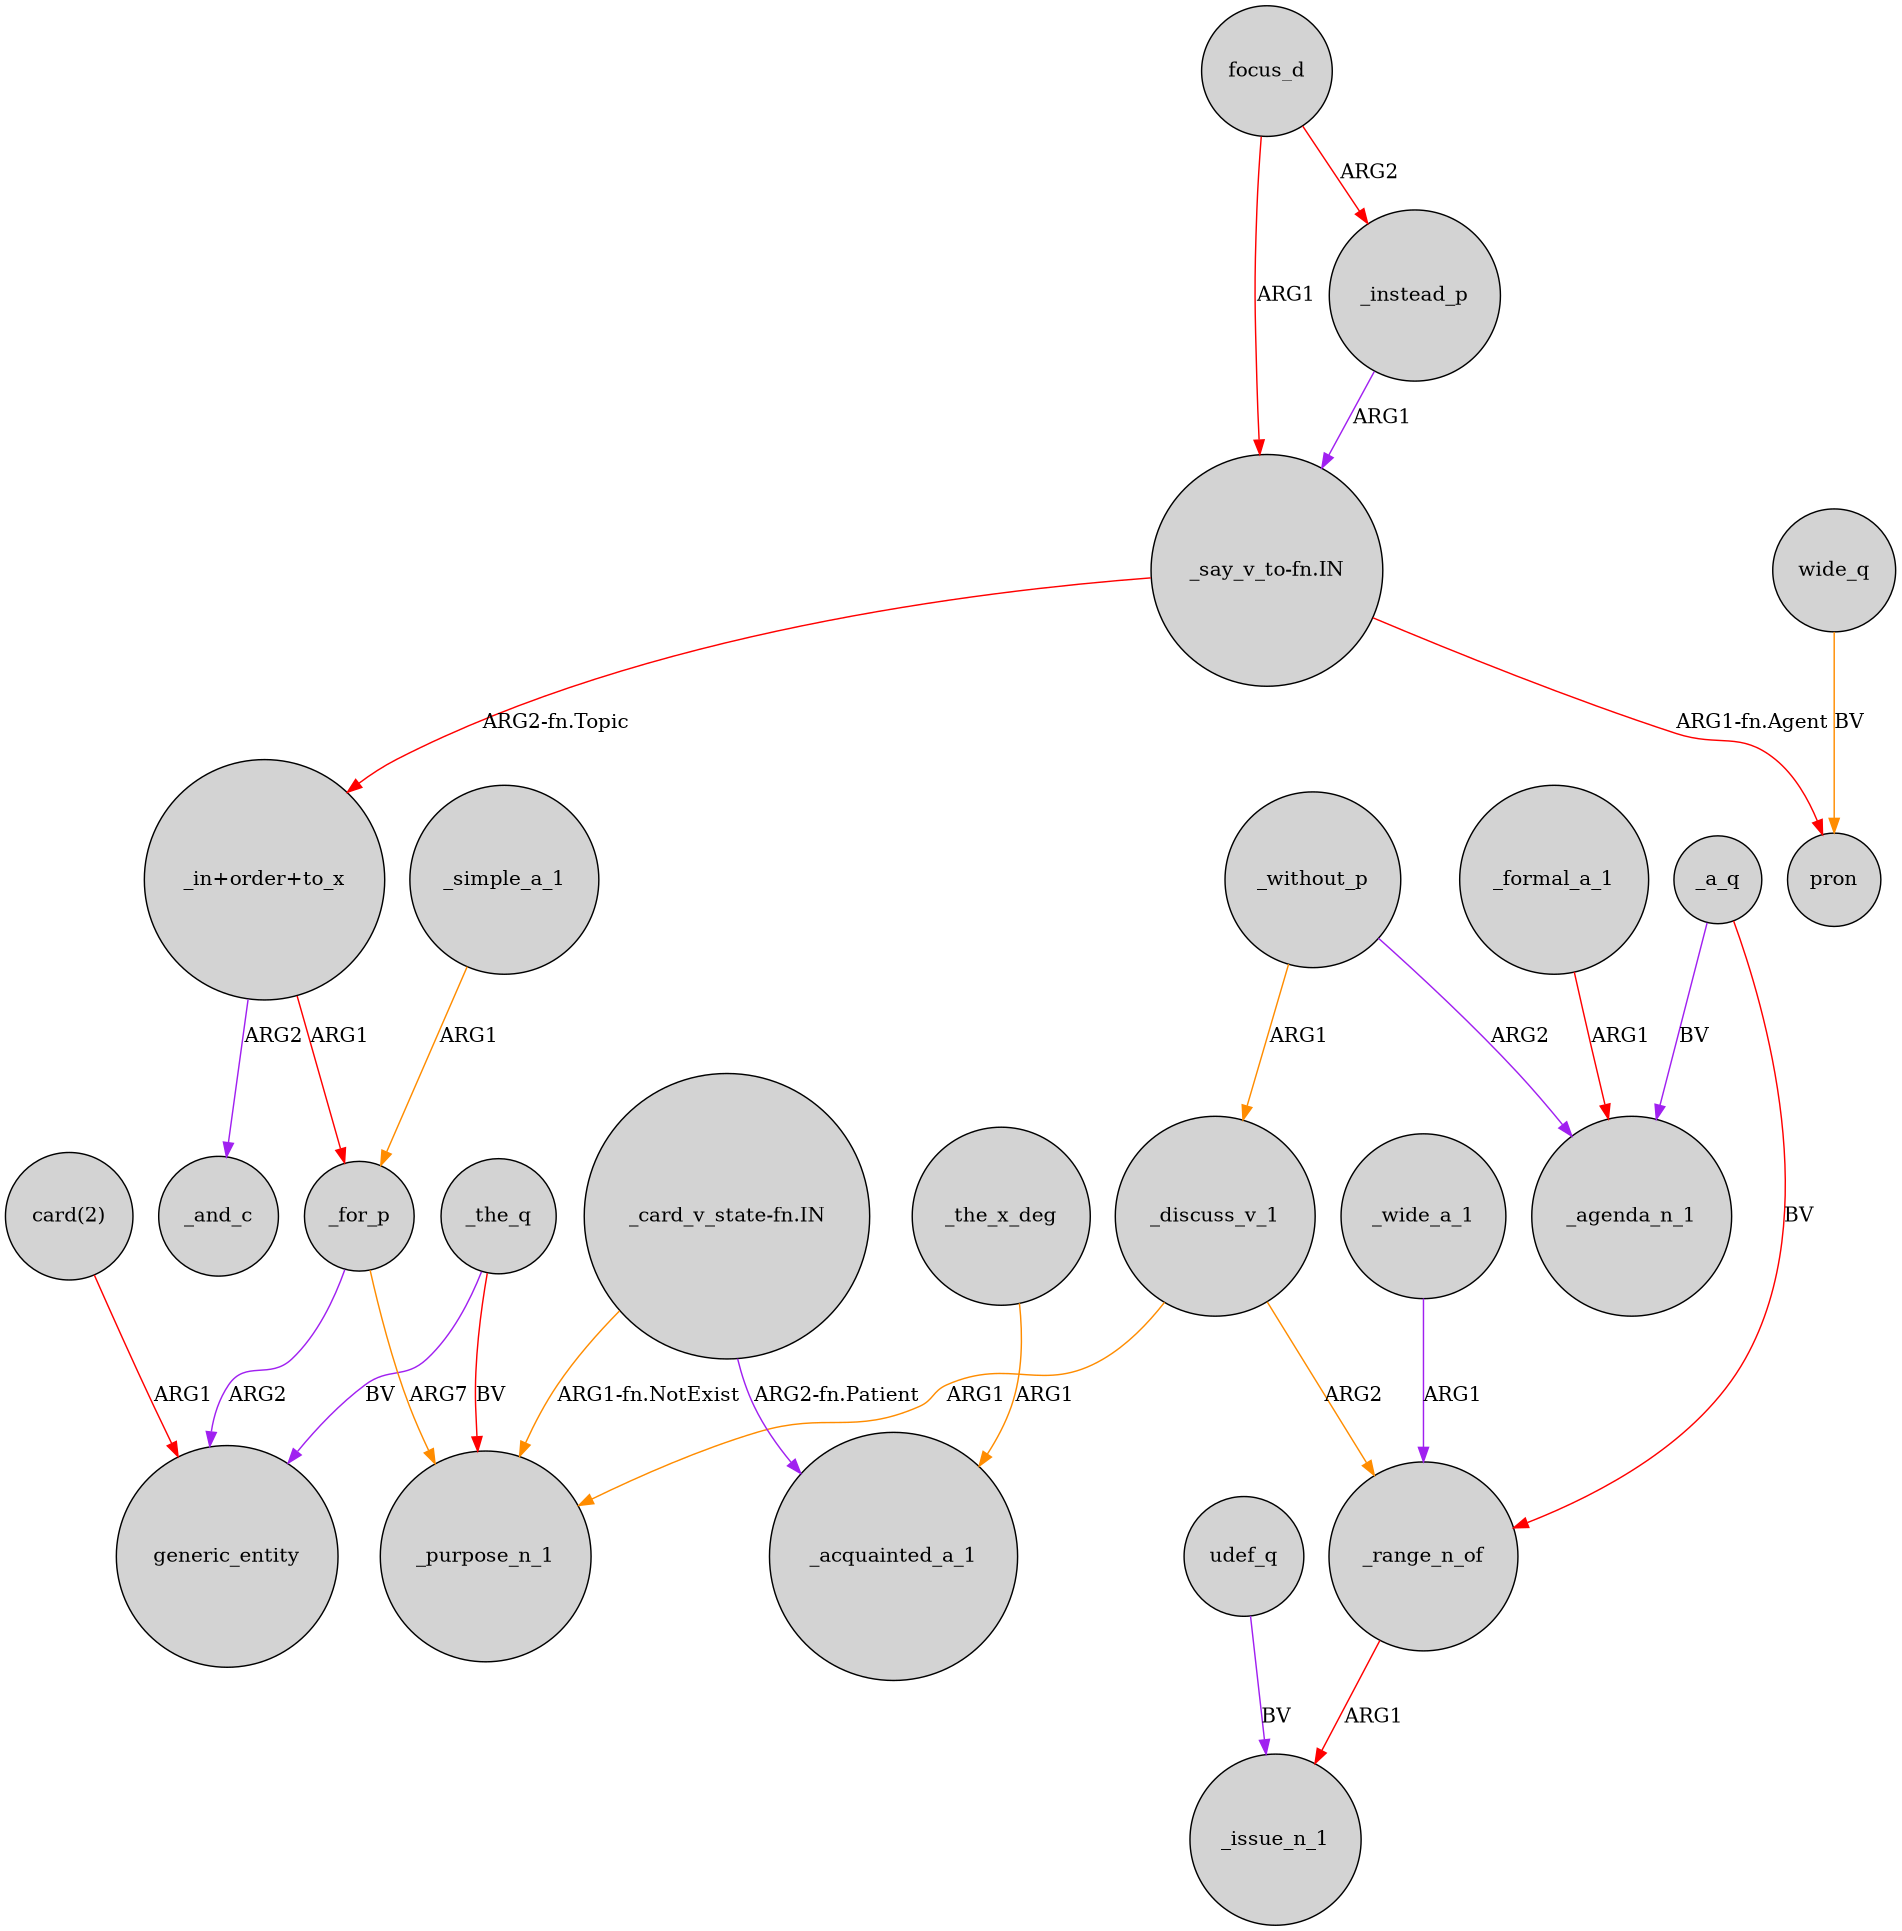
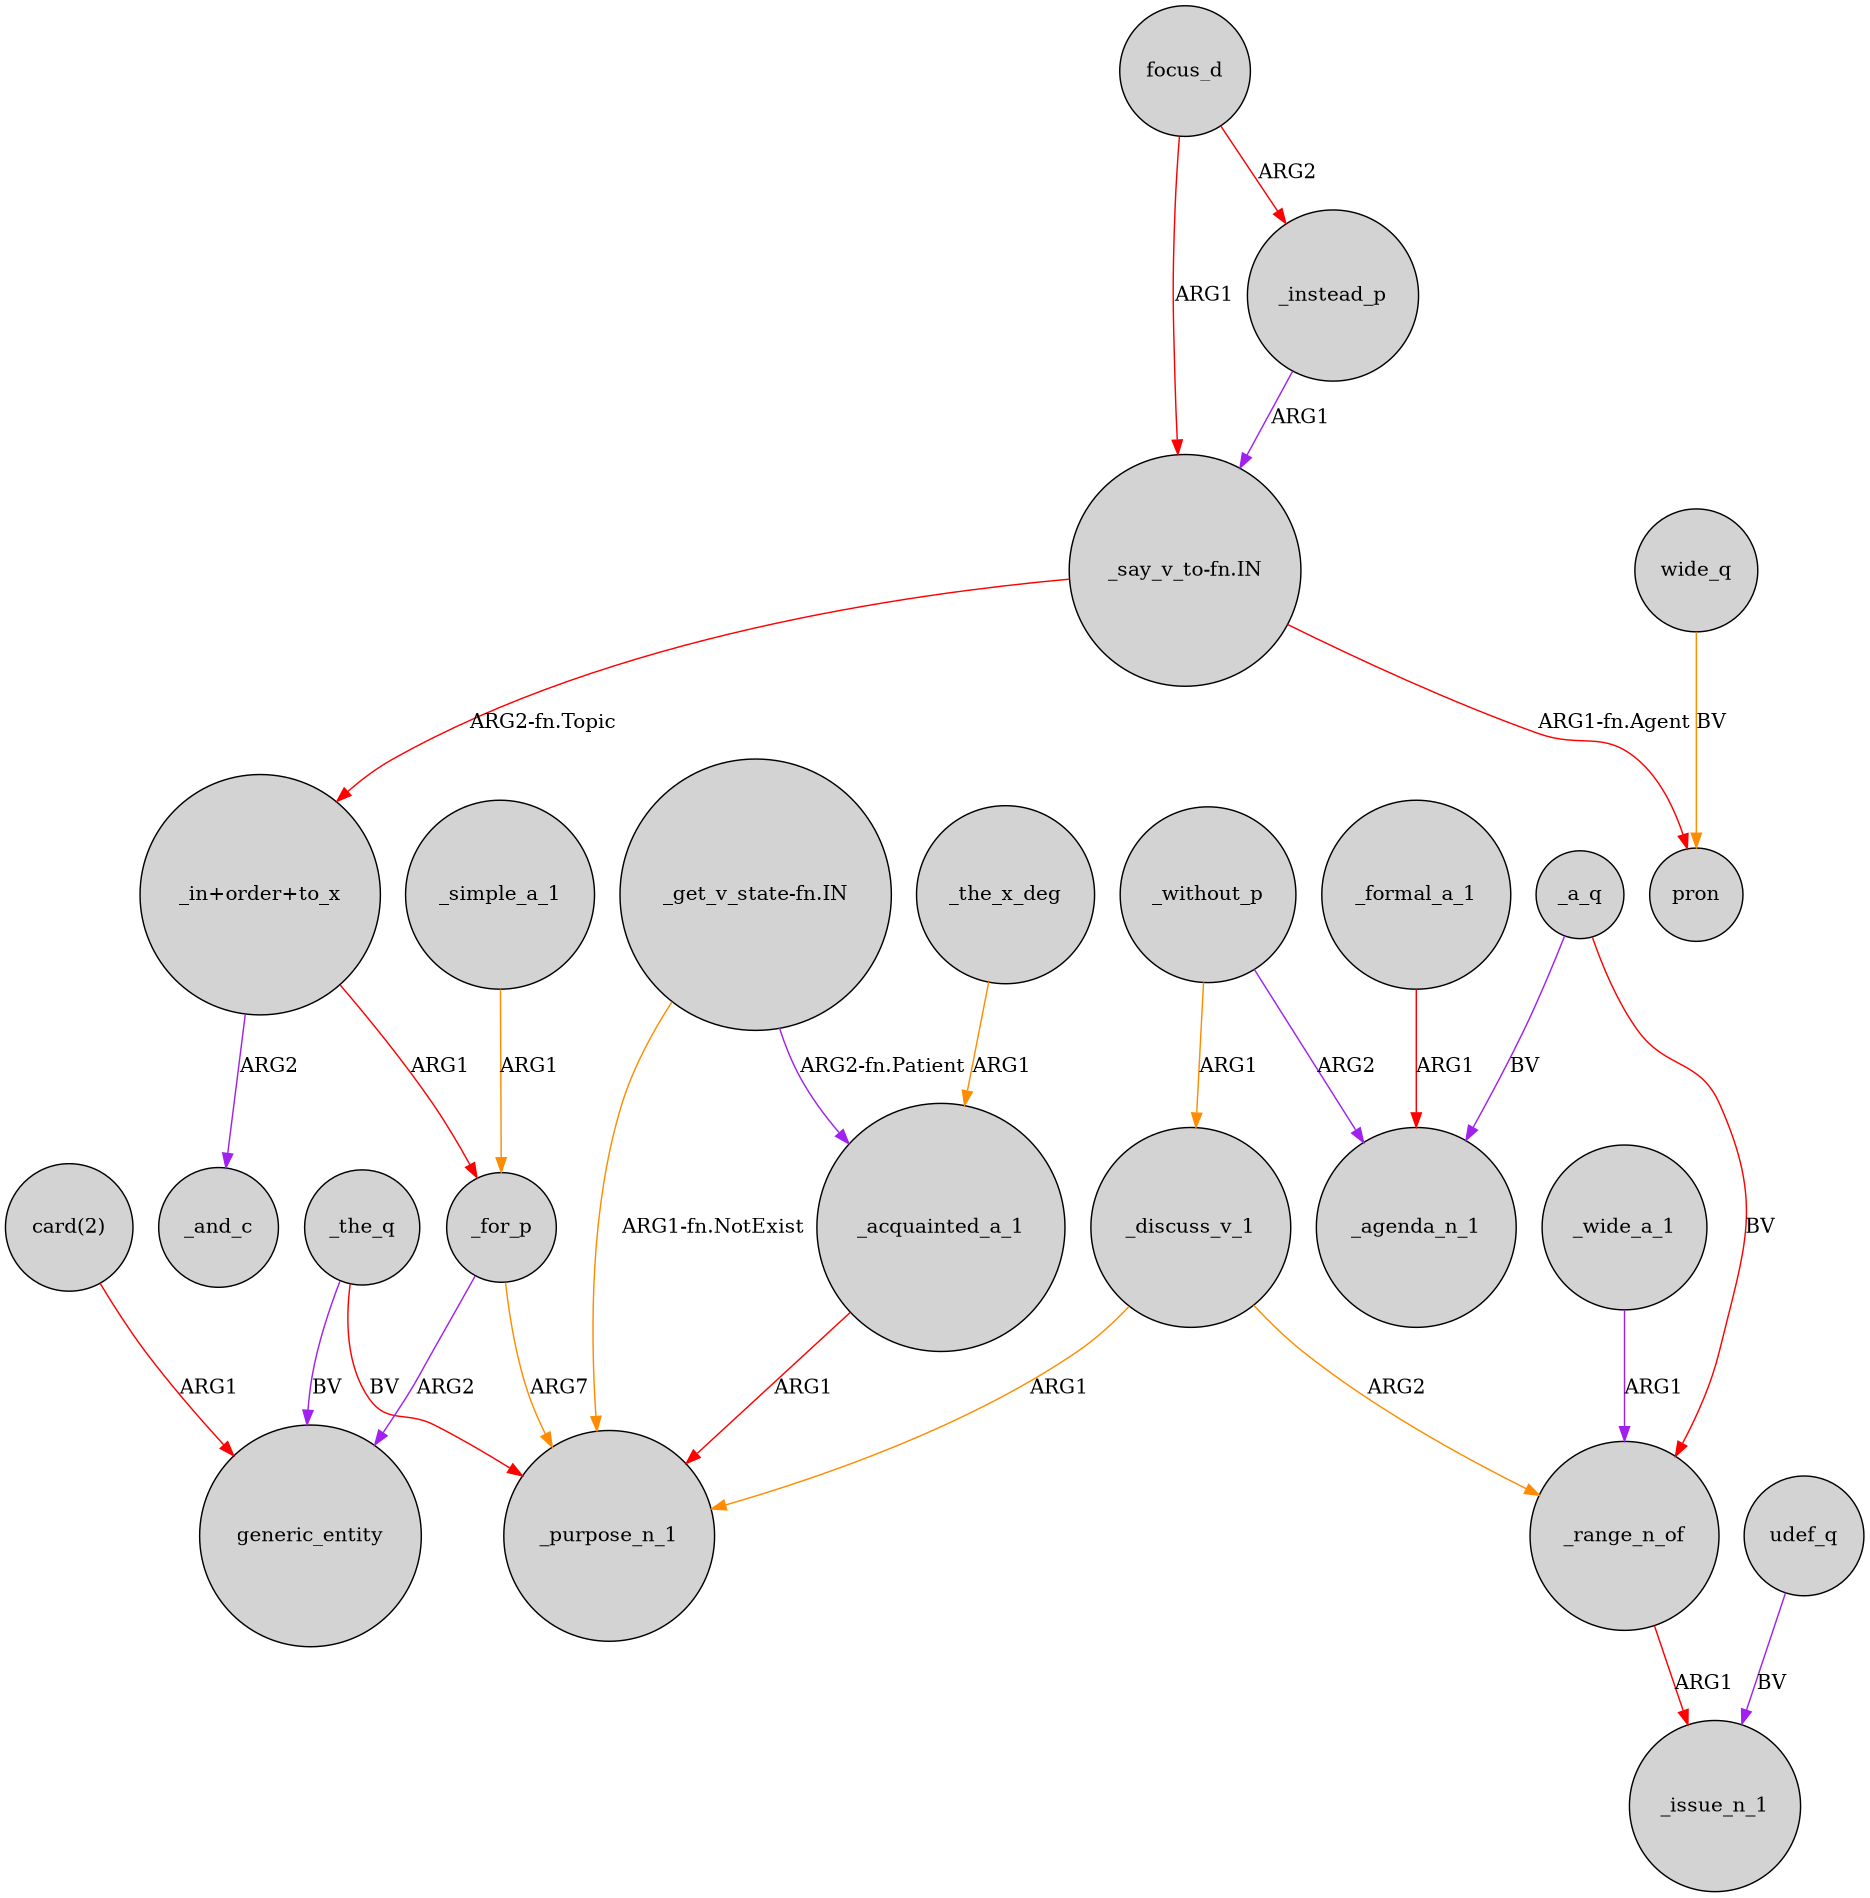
node "_card_v_state-fn.IN": label "_card_v_state-fn.IN" -> "_get_v_state-fn.IN"
edge "_acquainted_a_1" -> "_purpose_n_1": added, label "ARG1"
